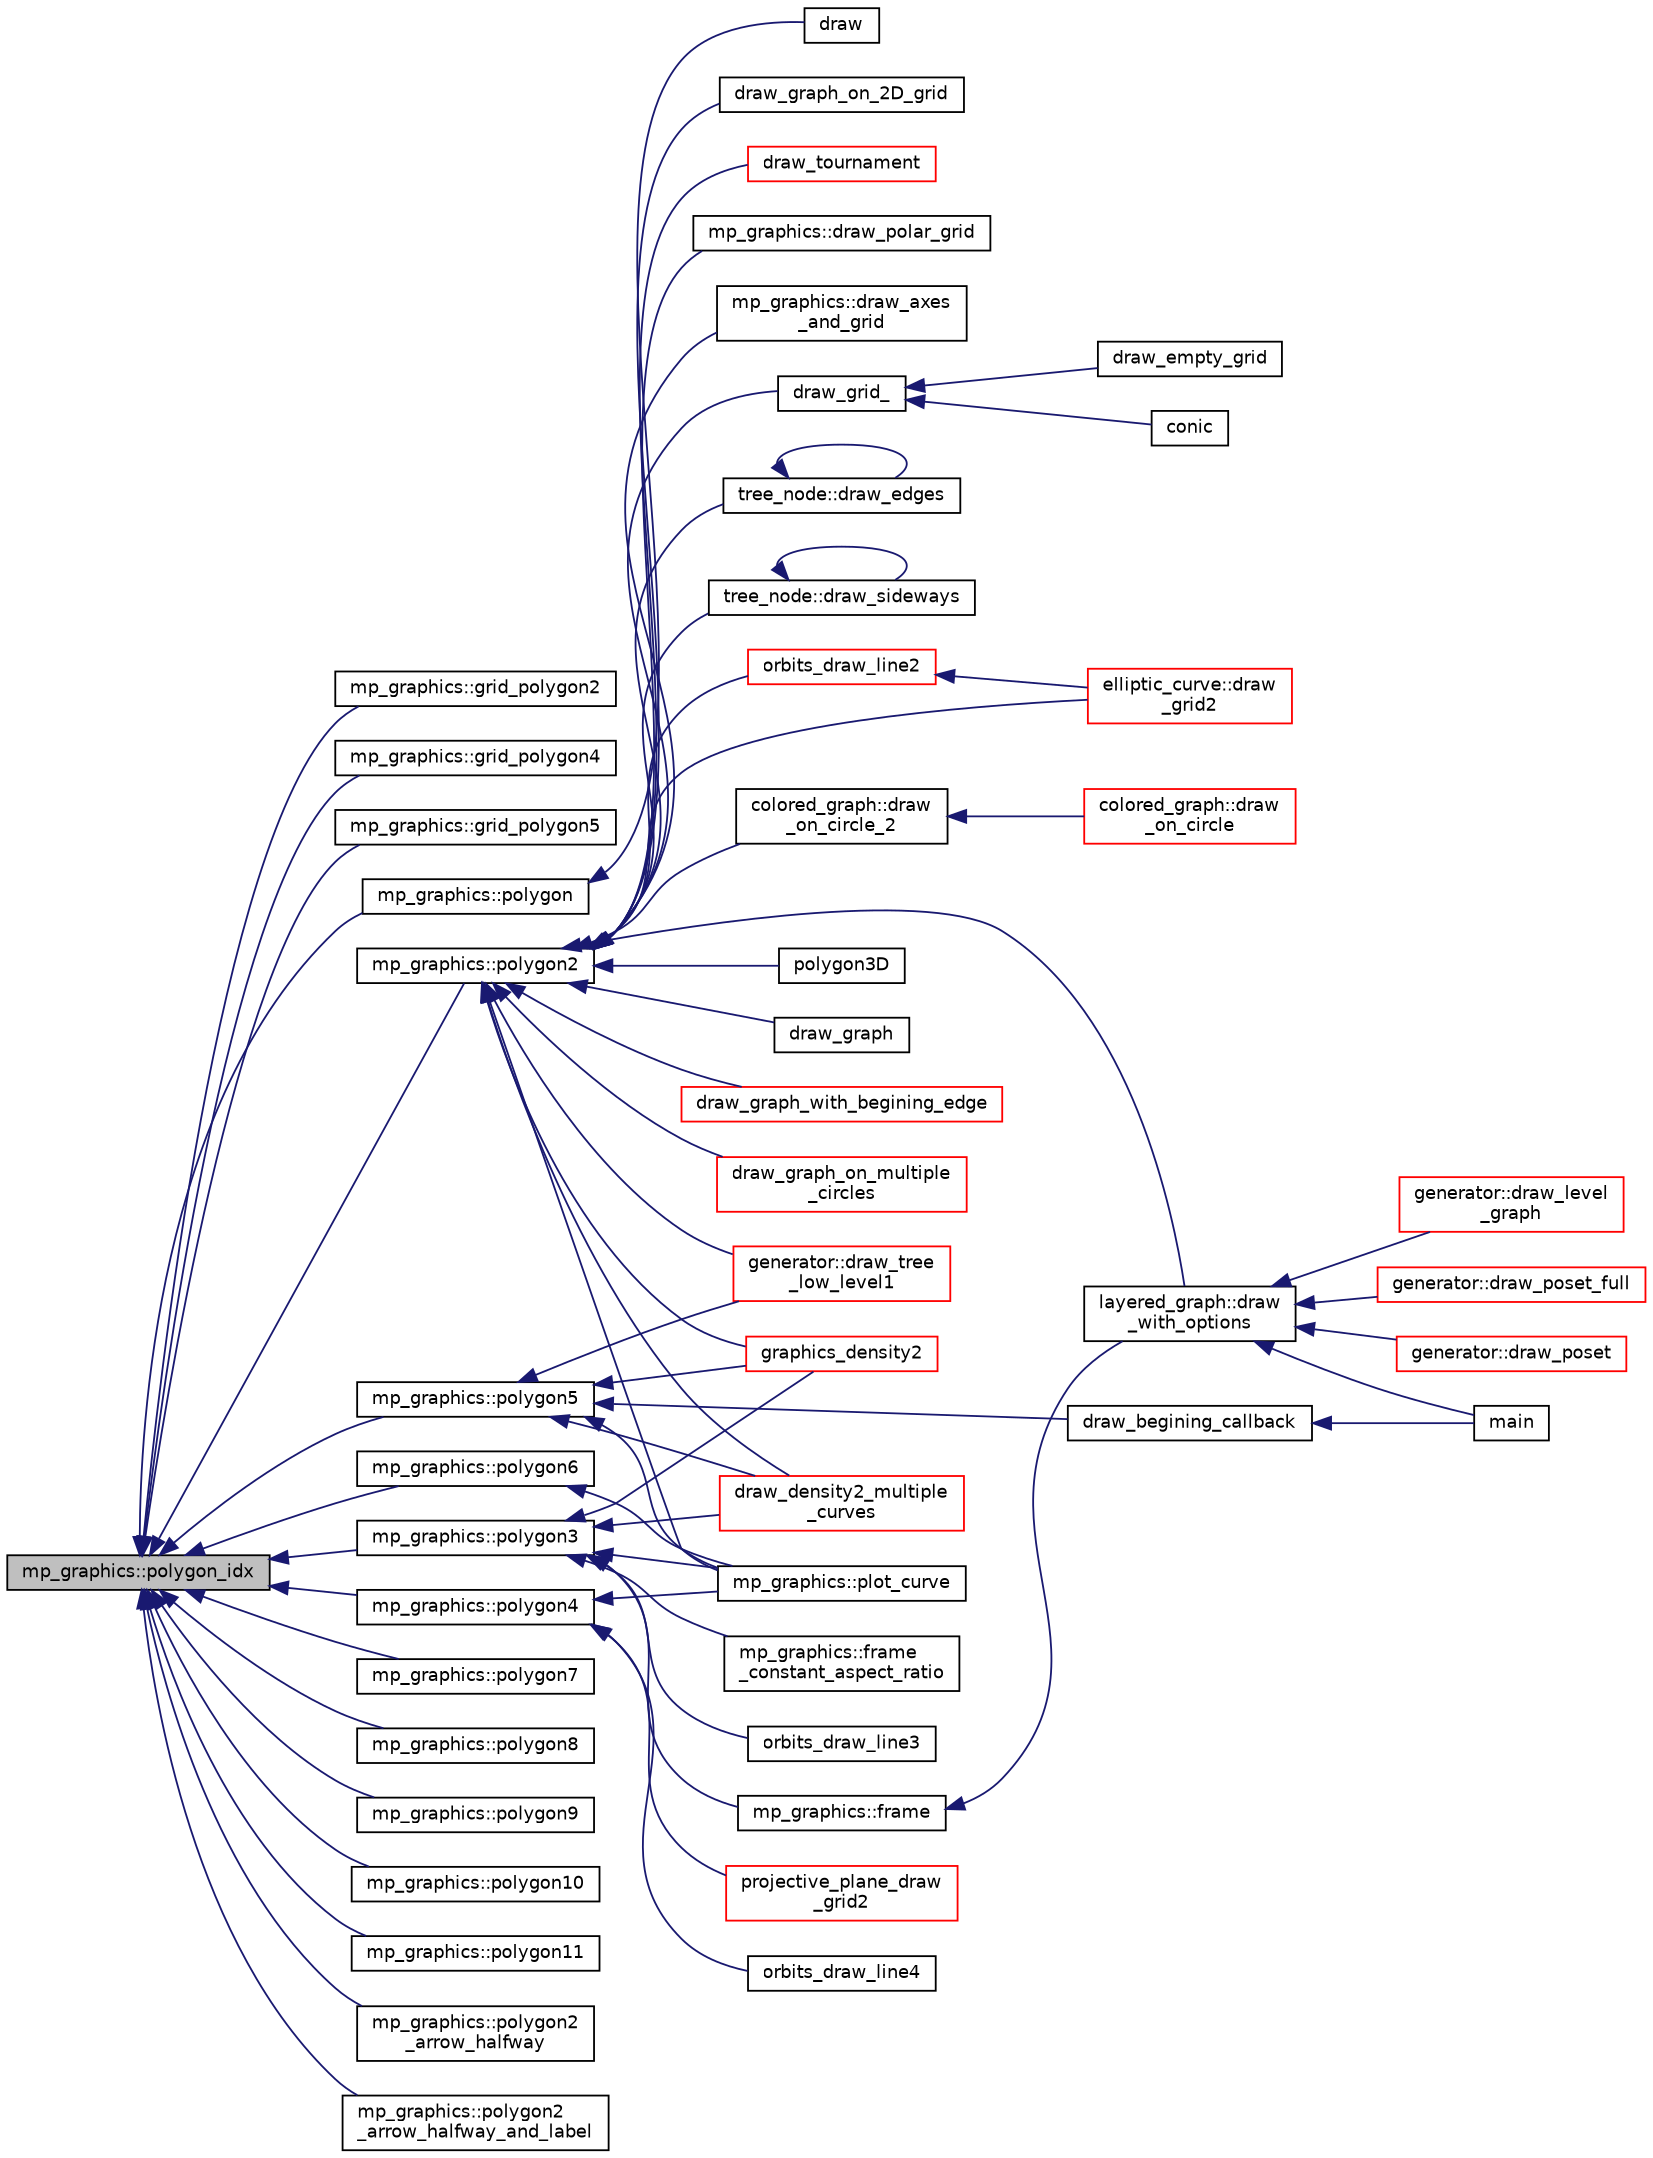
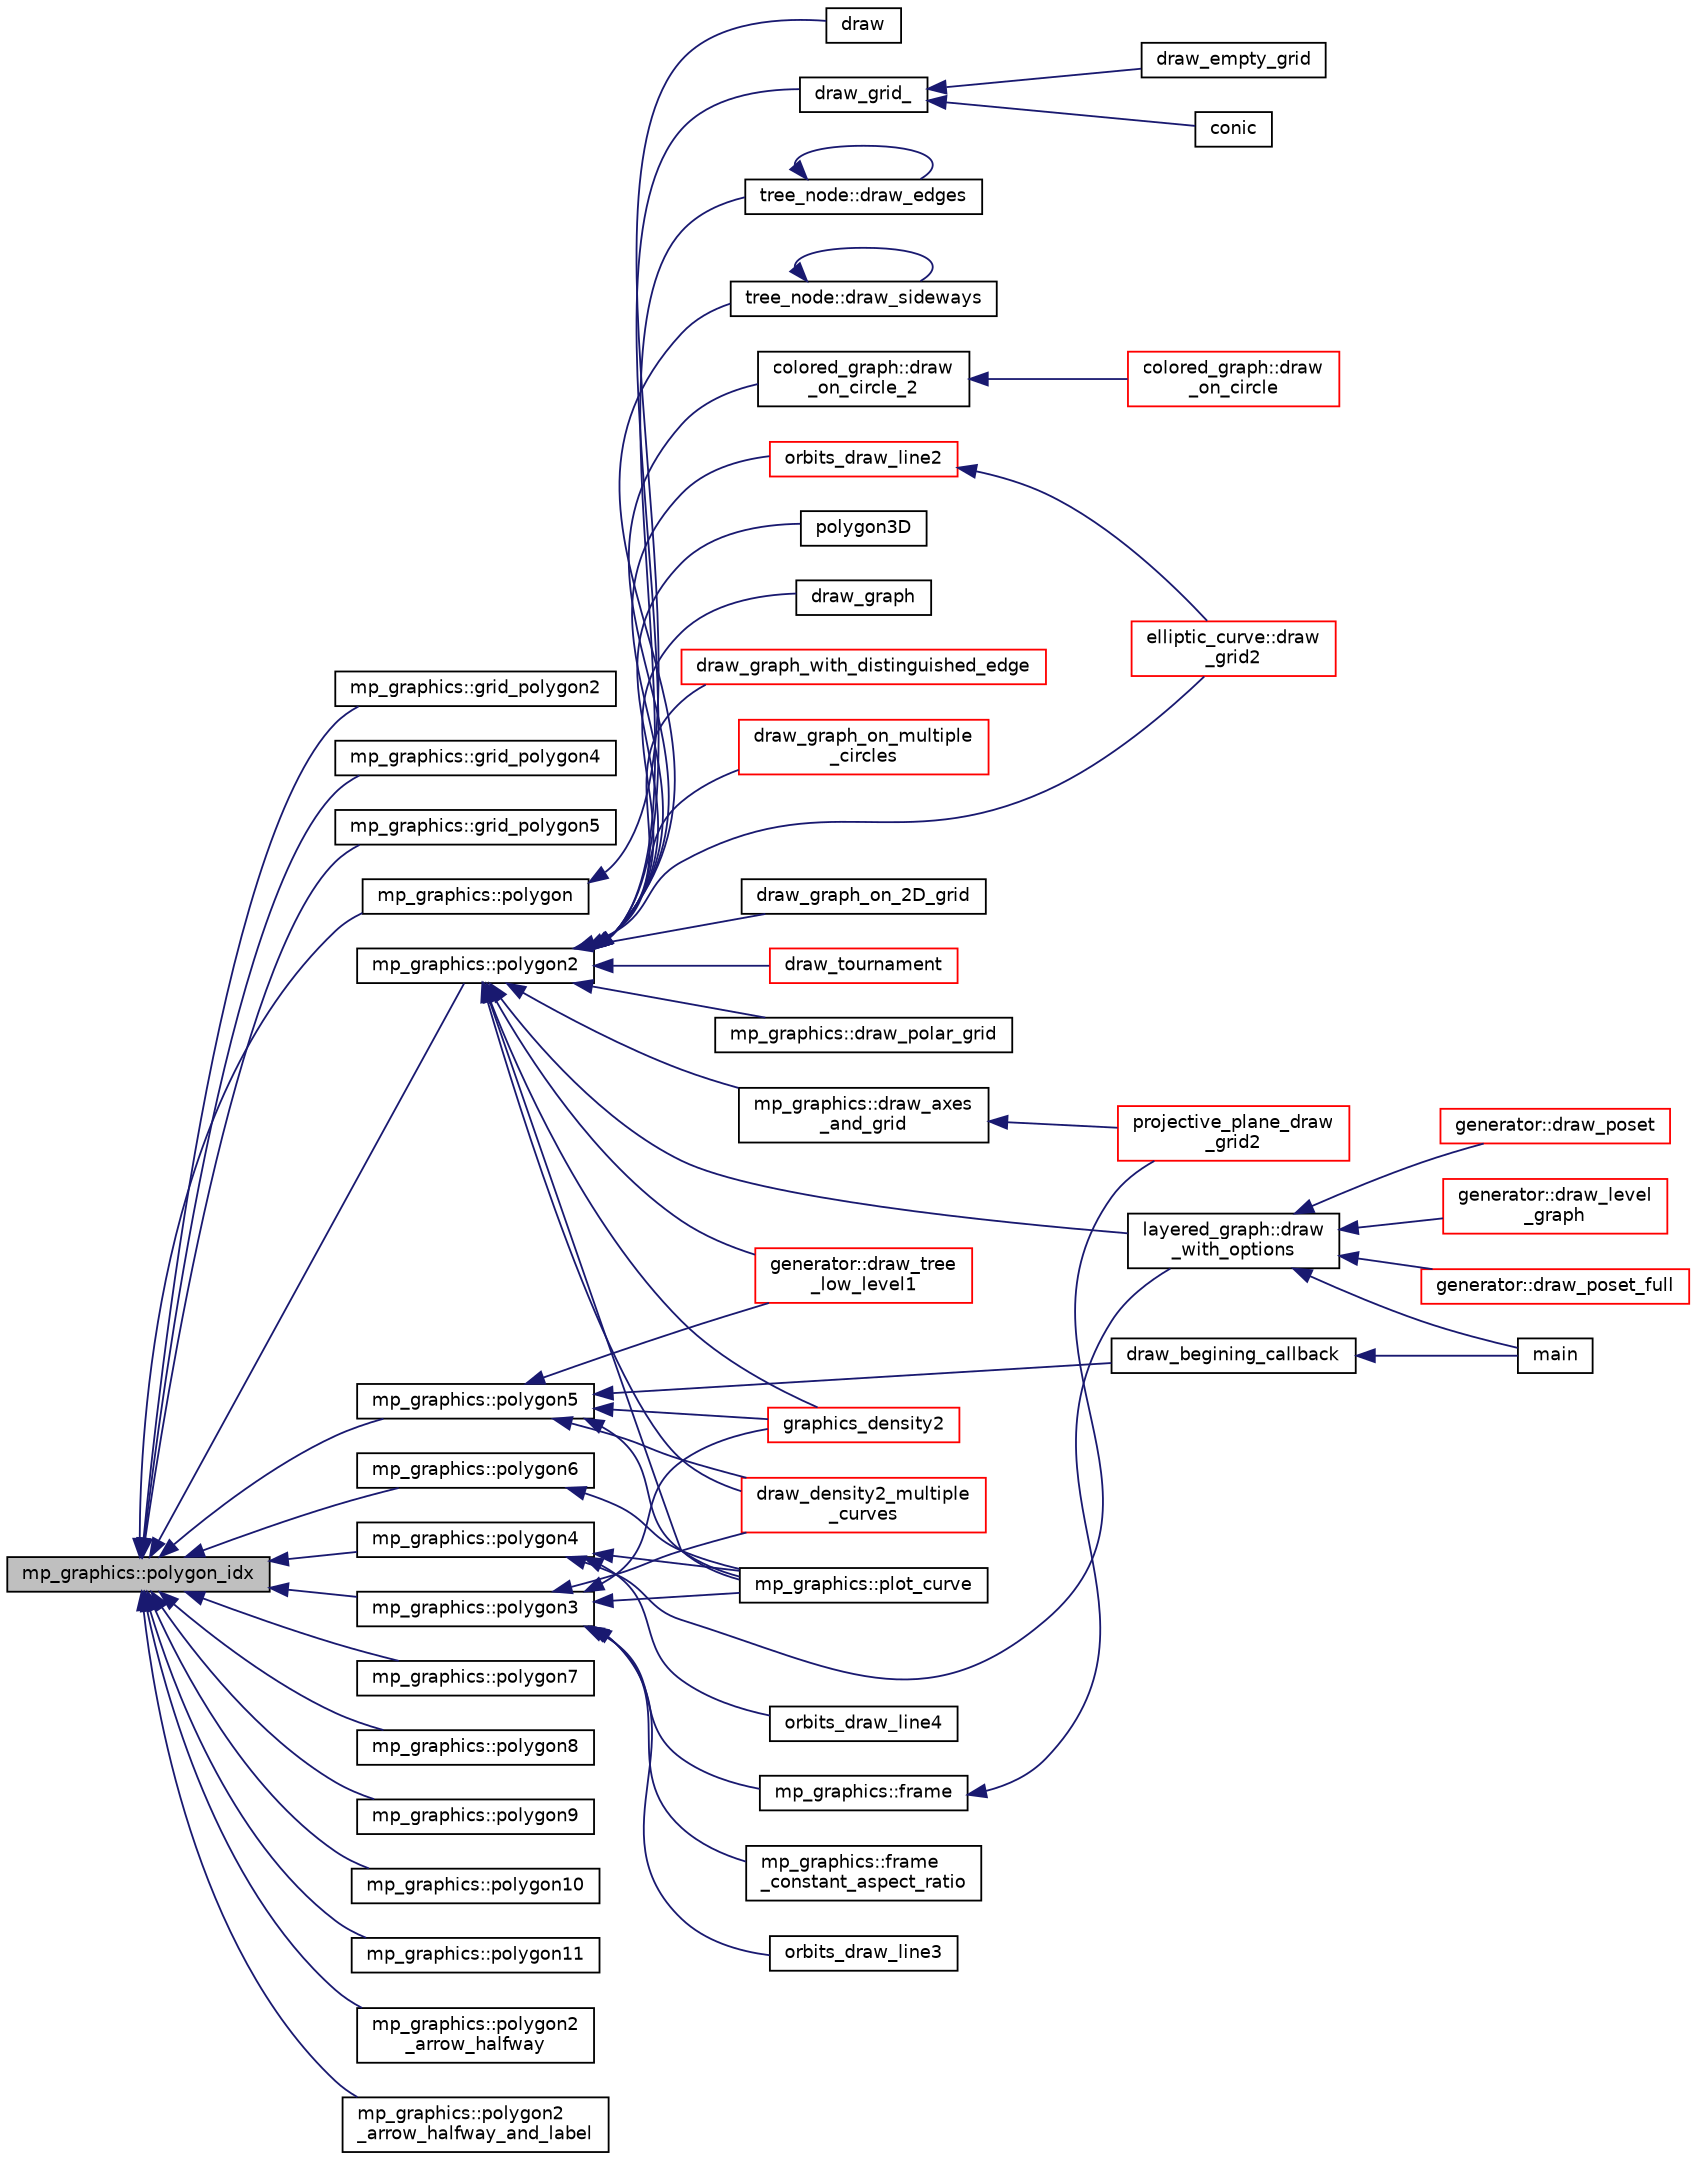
node "draw_graph_with_begining_edge": label "draw_graph_with_begining_edge" -> "draw_graph_with_distinguished_edge"
edge "projective_plane_draw _grid2" -> "mp_graphics::draw_axes _and_grid": added
